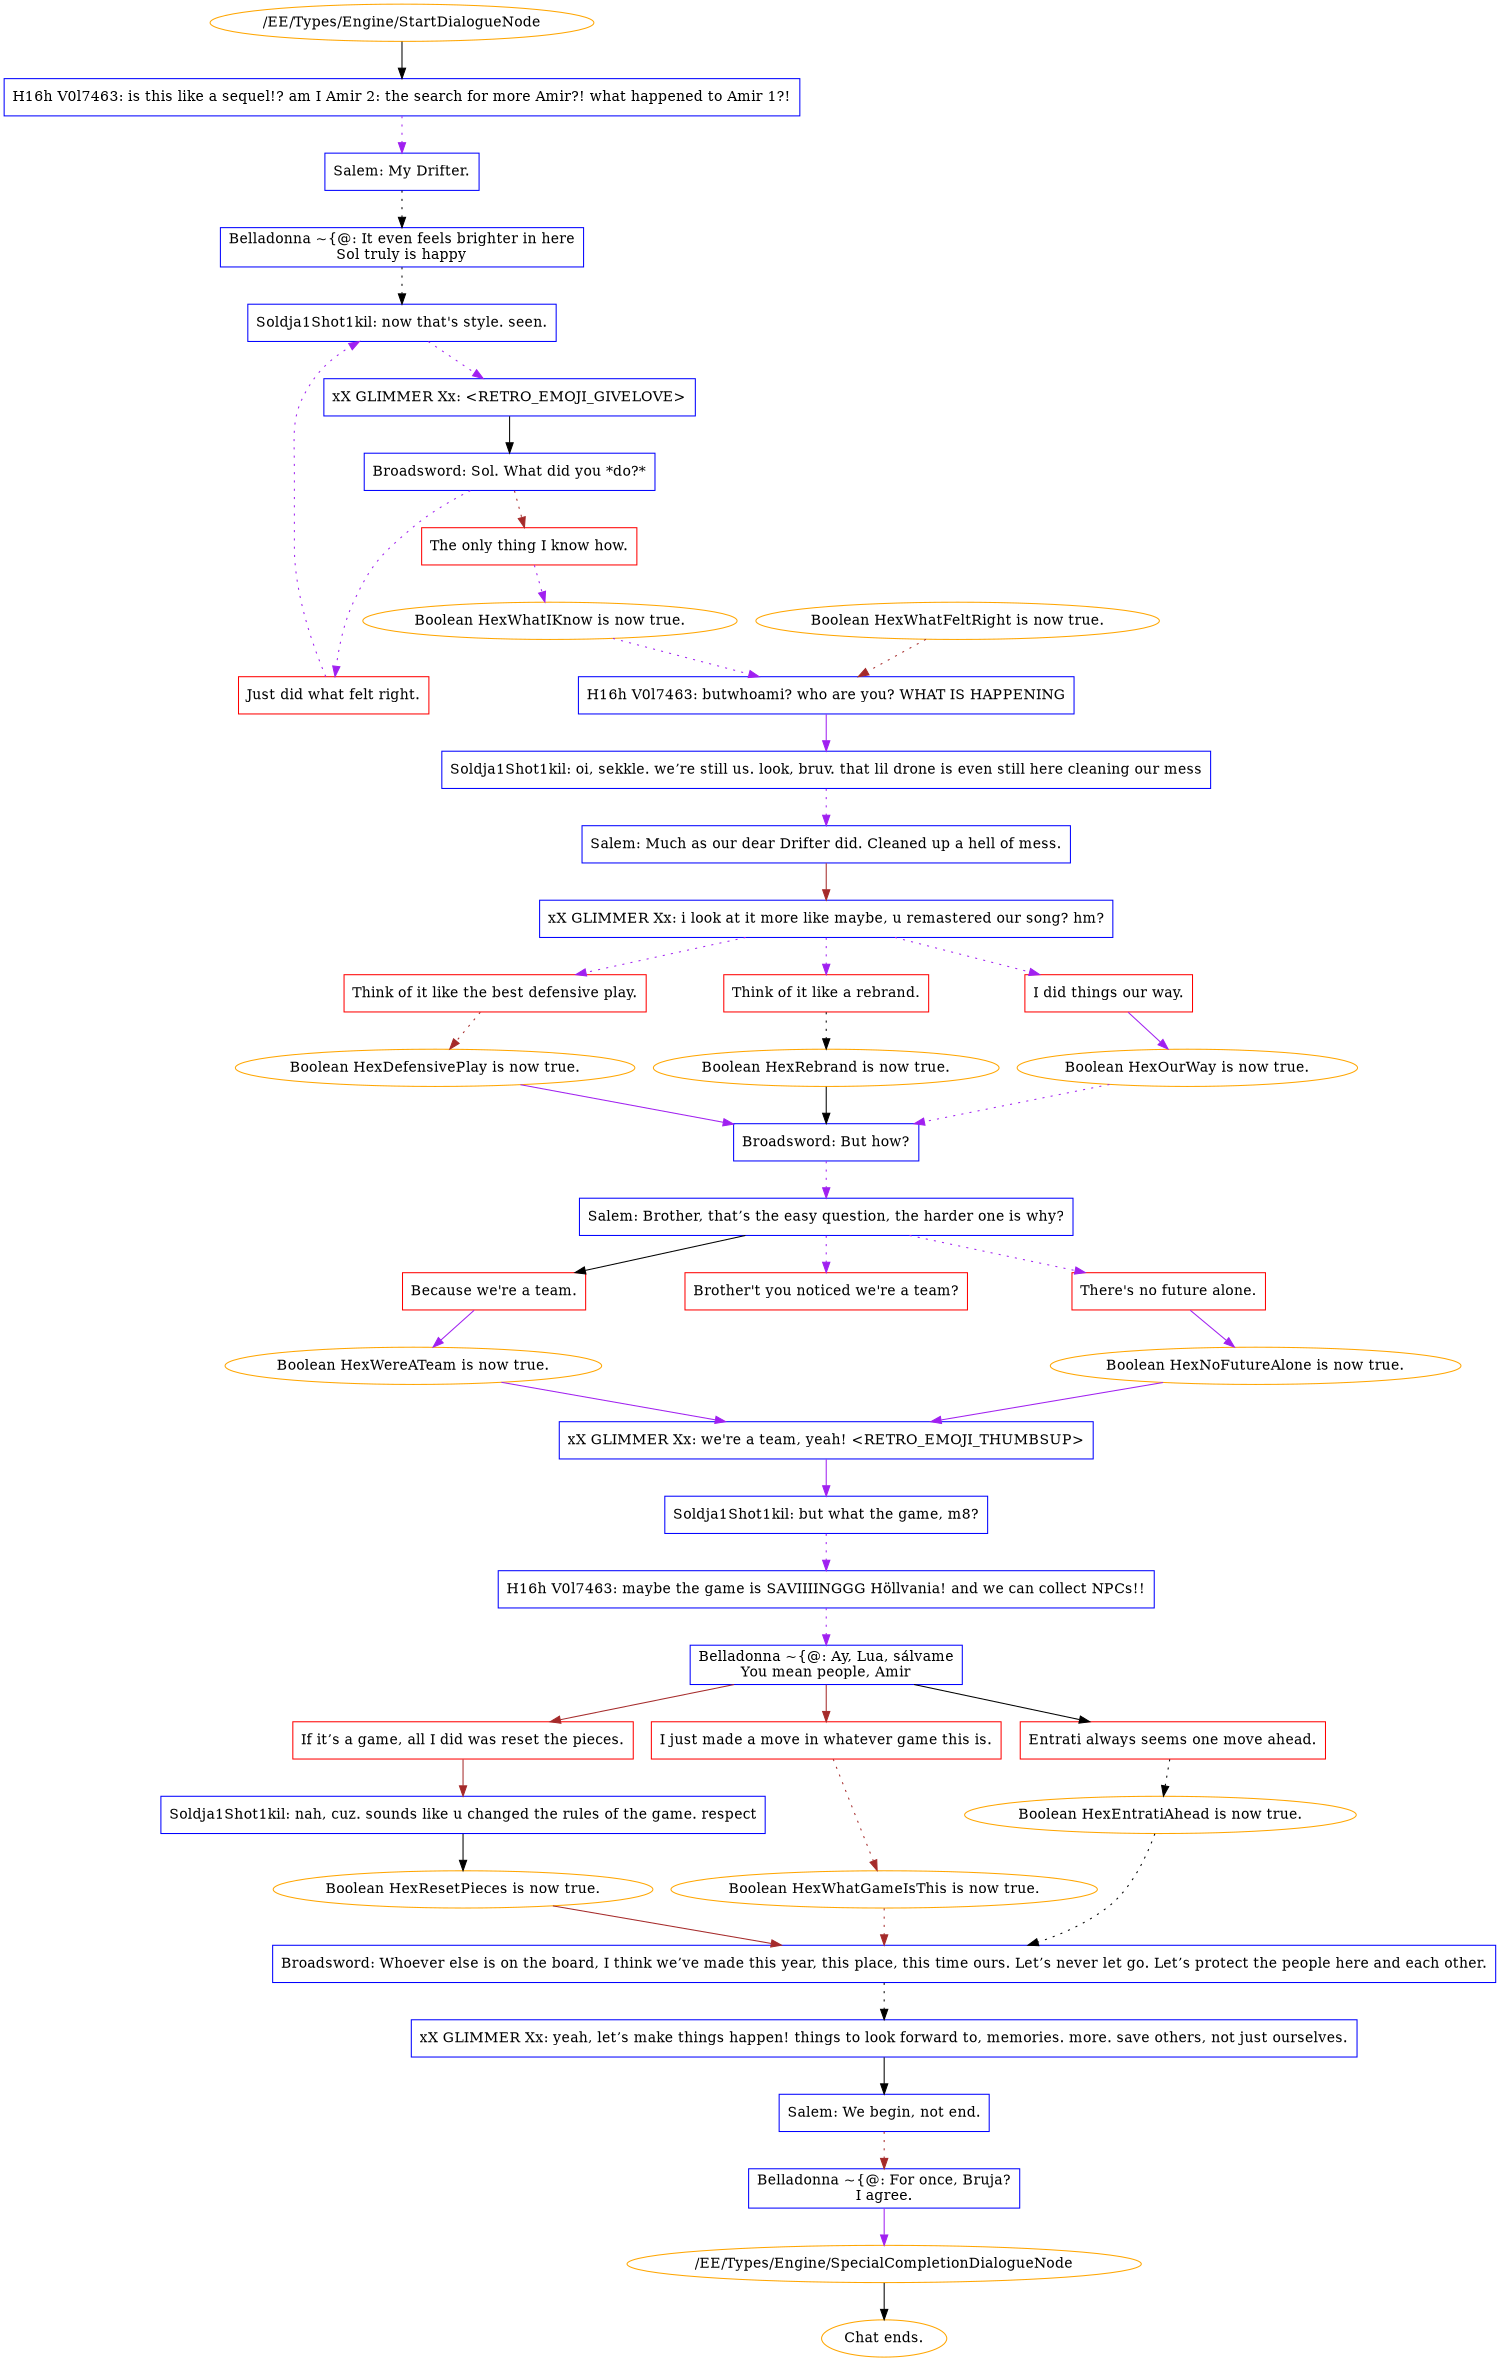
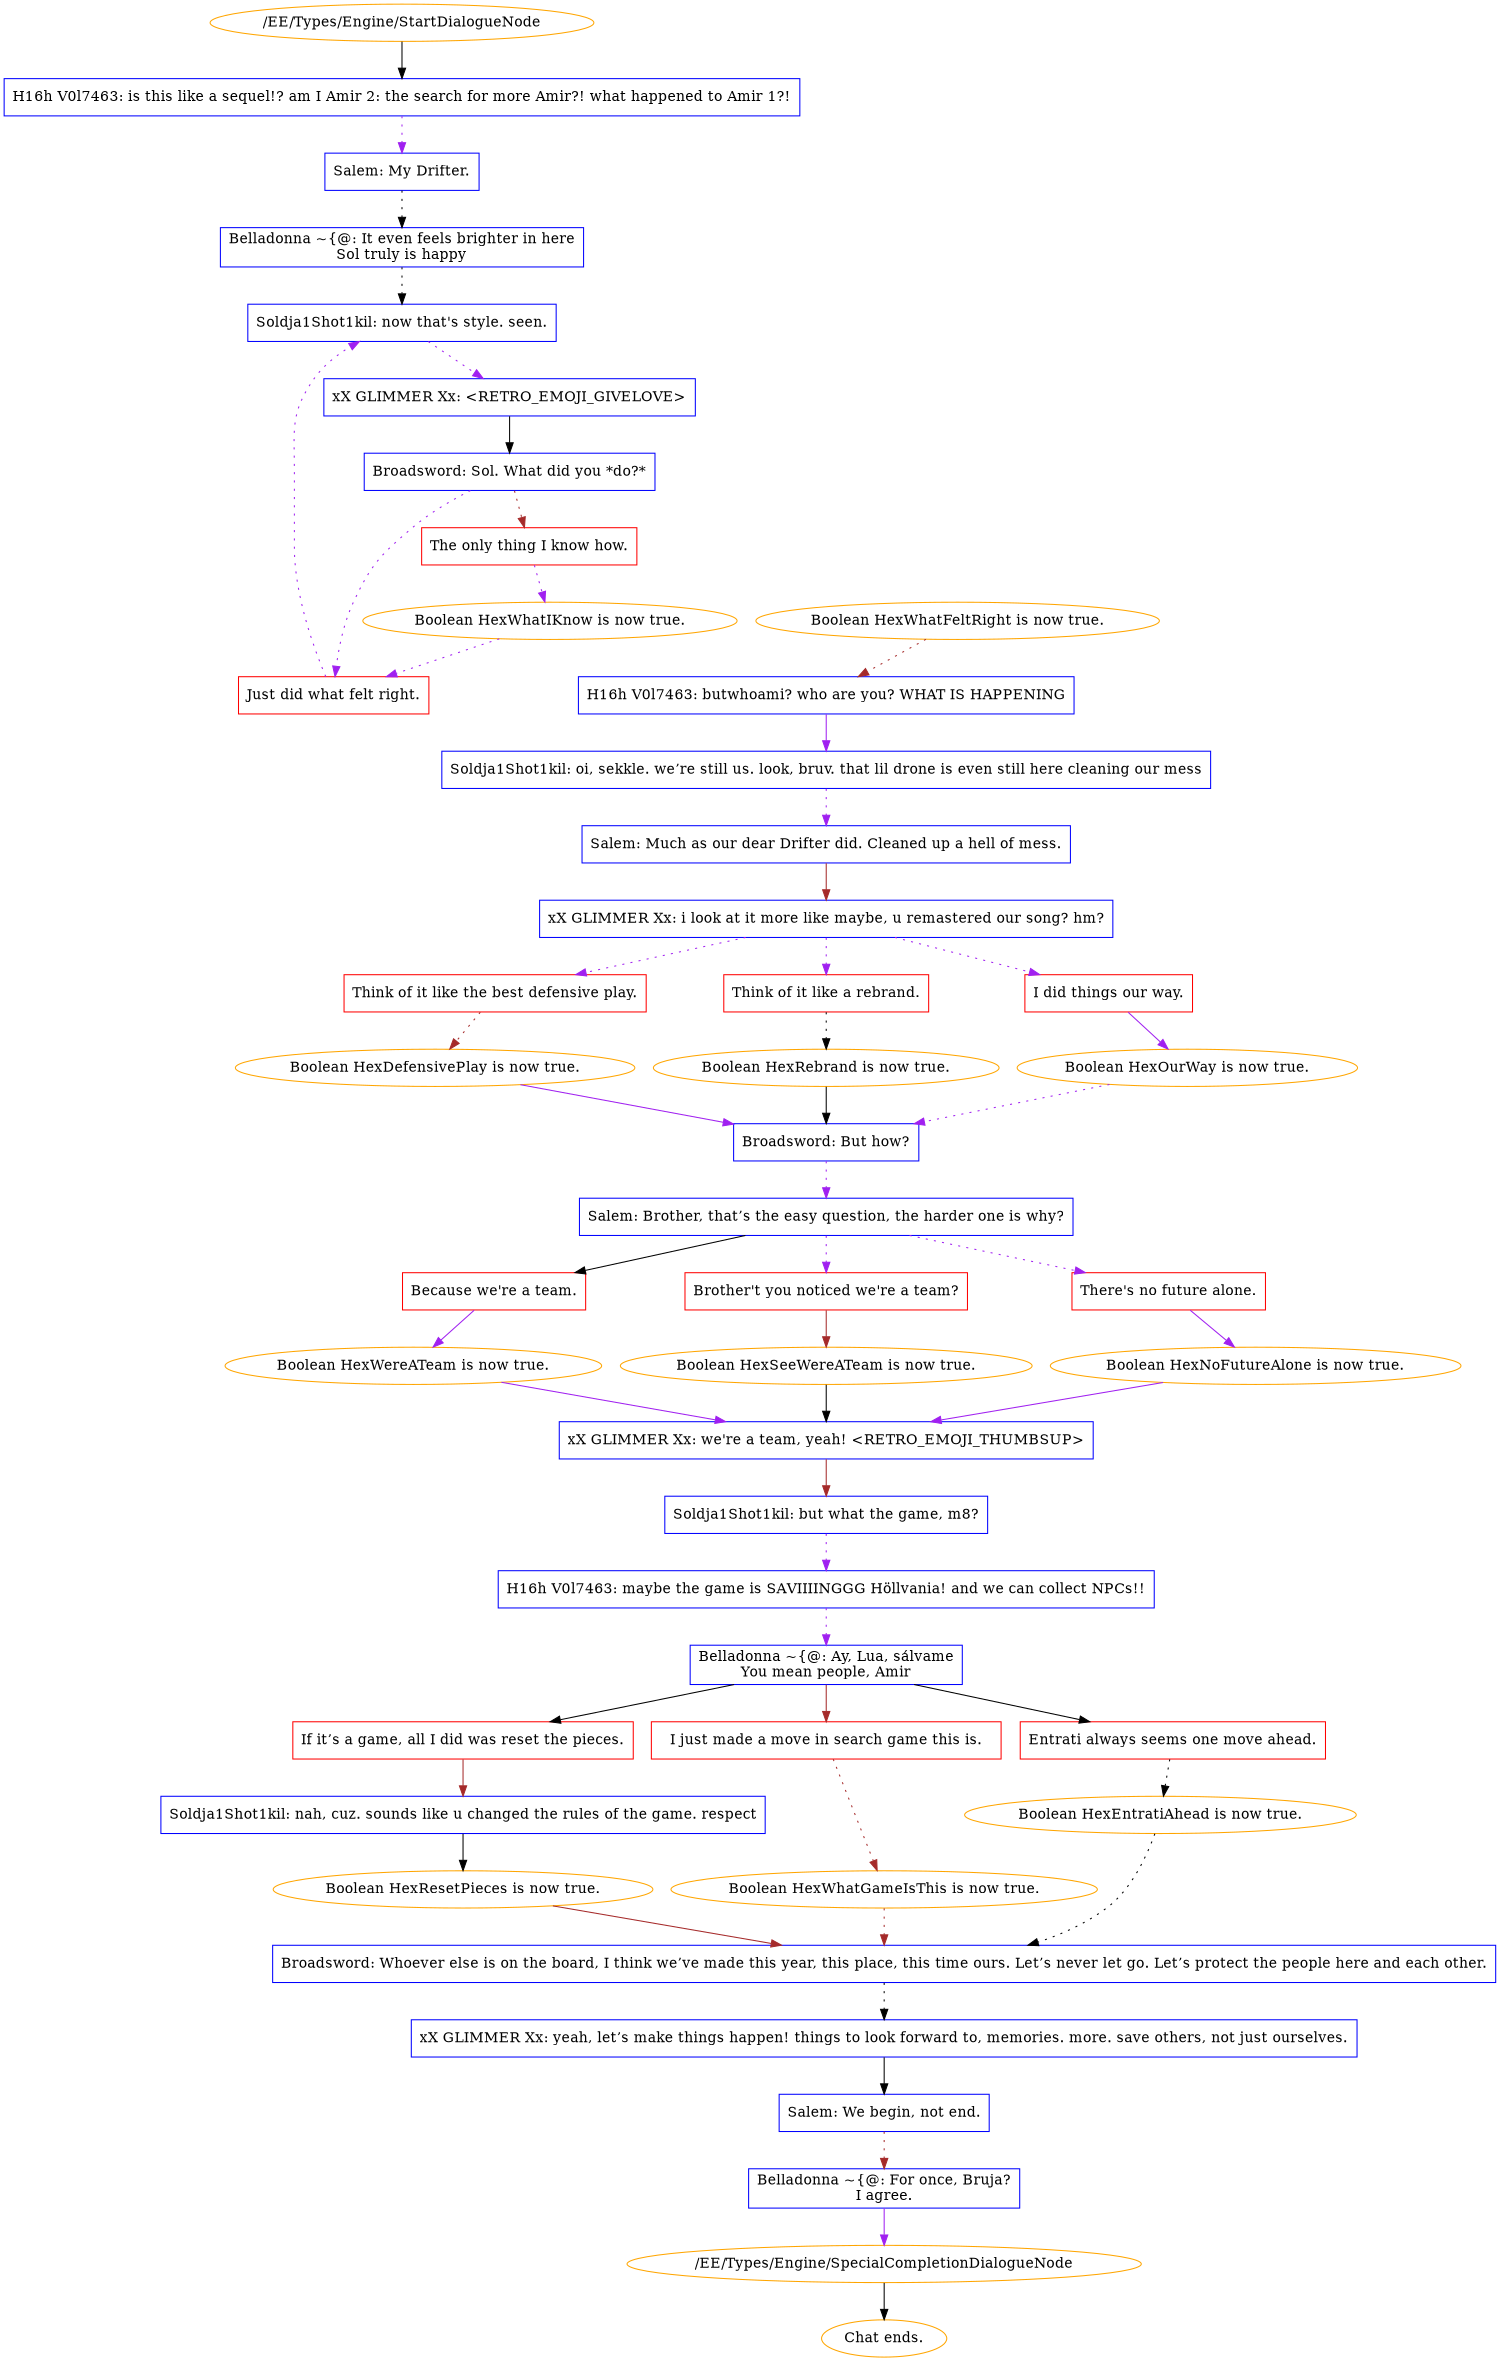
edge "Boolean HexWhatIKnow is now true." -> "H16h V0l7463: butwhoami? who are you? WHAT IS HAPPENING": now "Boolean HexWhatIKnow is now true." -> "Just did what felt right."
node "Boolean HexSeeWereATeam is now true.": added
edge "xX GLIMMER Xx: we're a team, yeah! <RETRO_EMOJI_THUMBSUP>" -> "Soldja1Shot1kil: but what the game, m8?": color purple -> brown
edge "Belladonna ~{@: Ay, Lua, sálvame You mean people, Amir" -> "If it’s a game, all I did was reset the pieces.": color brown -> black
node "I just made a move in whatever game this is.": label "I just made a move in whatever game this is." -> "I just made a move in search game this is."
